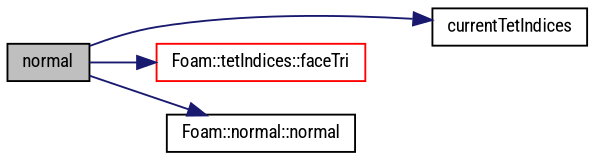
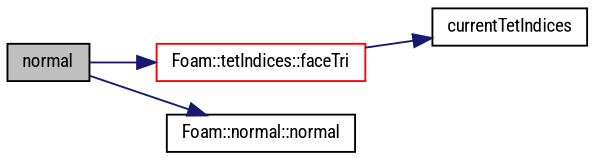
edge "normal" -> "currentTetIndices": now "Foam::tetIndices::faceTri" -> "currentTetIndices"
